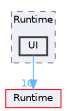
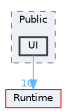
cluster "Runtime": label "Runtime" -> "Public"
